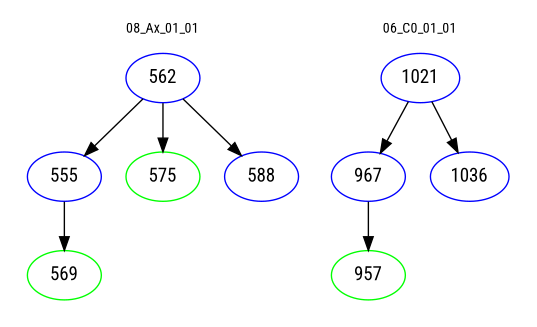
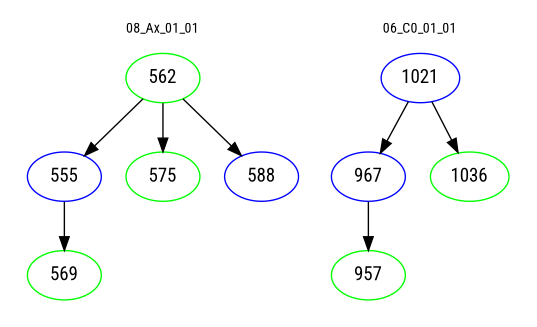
node "562": color blue -> green
node "1036": color blue -> green
